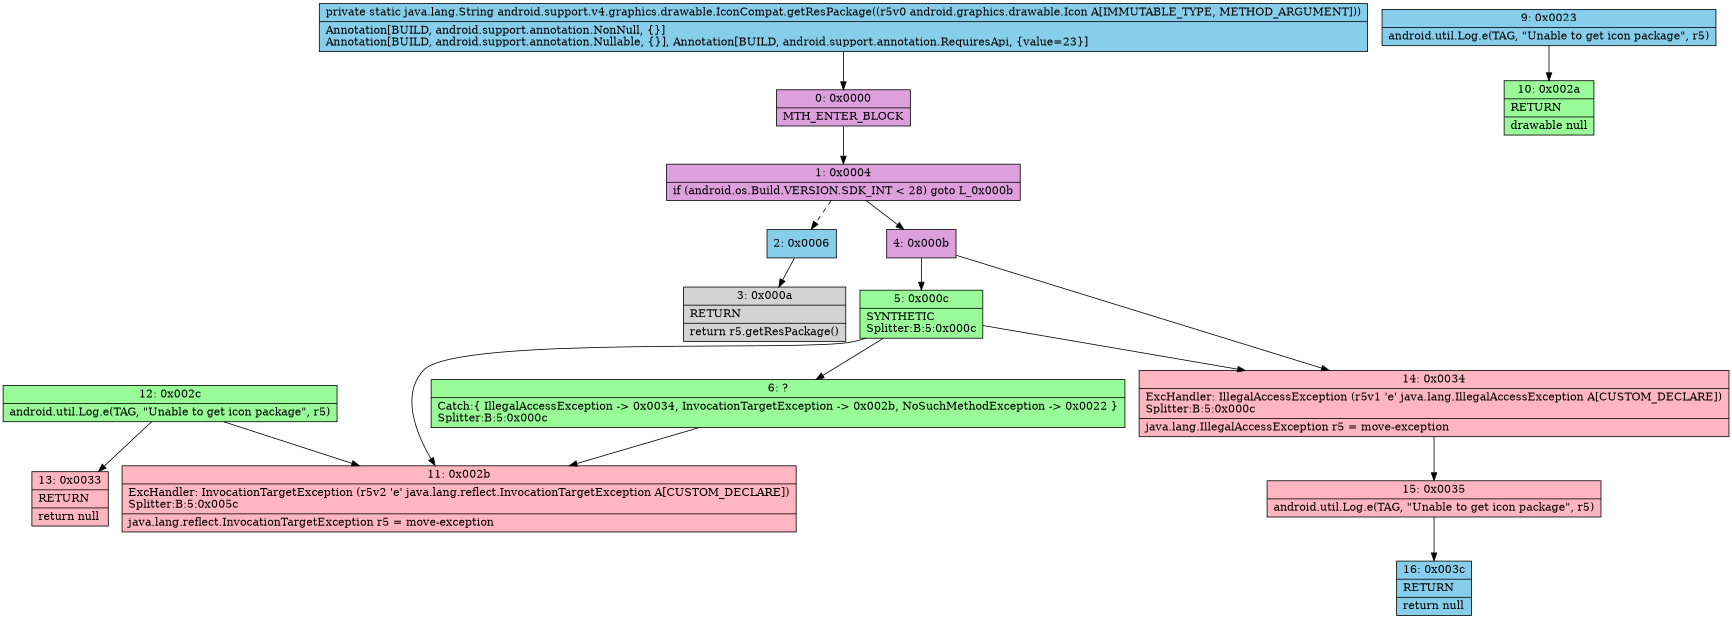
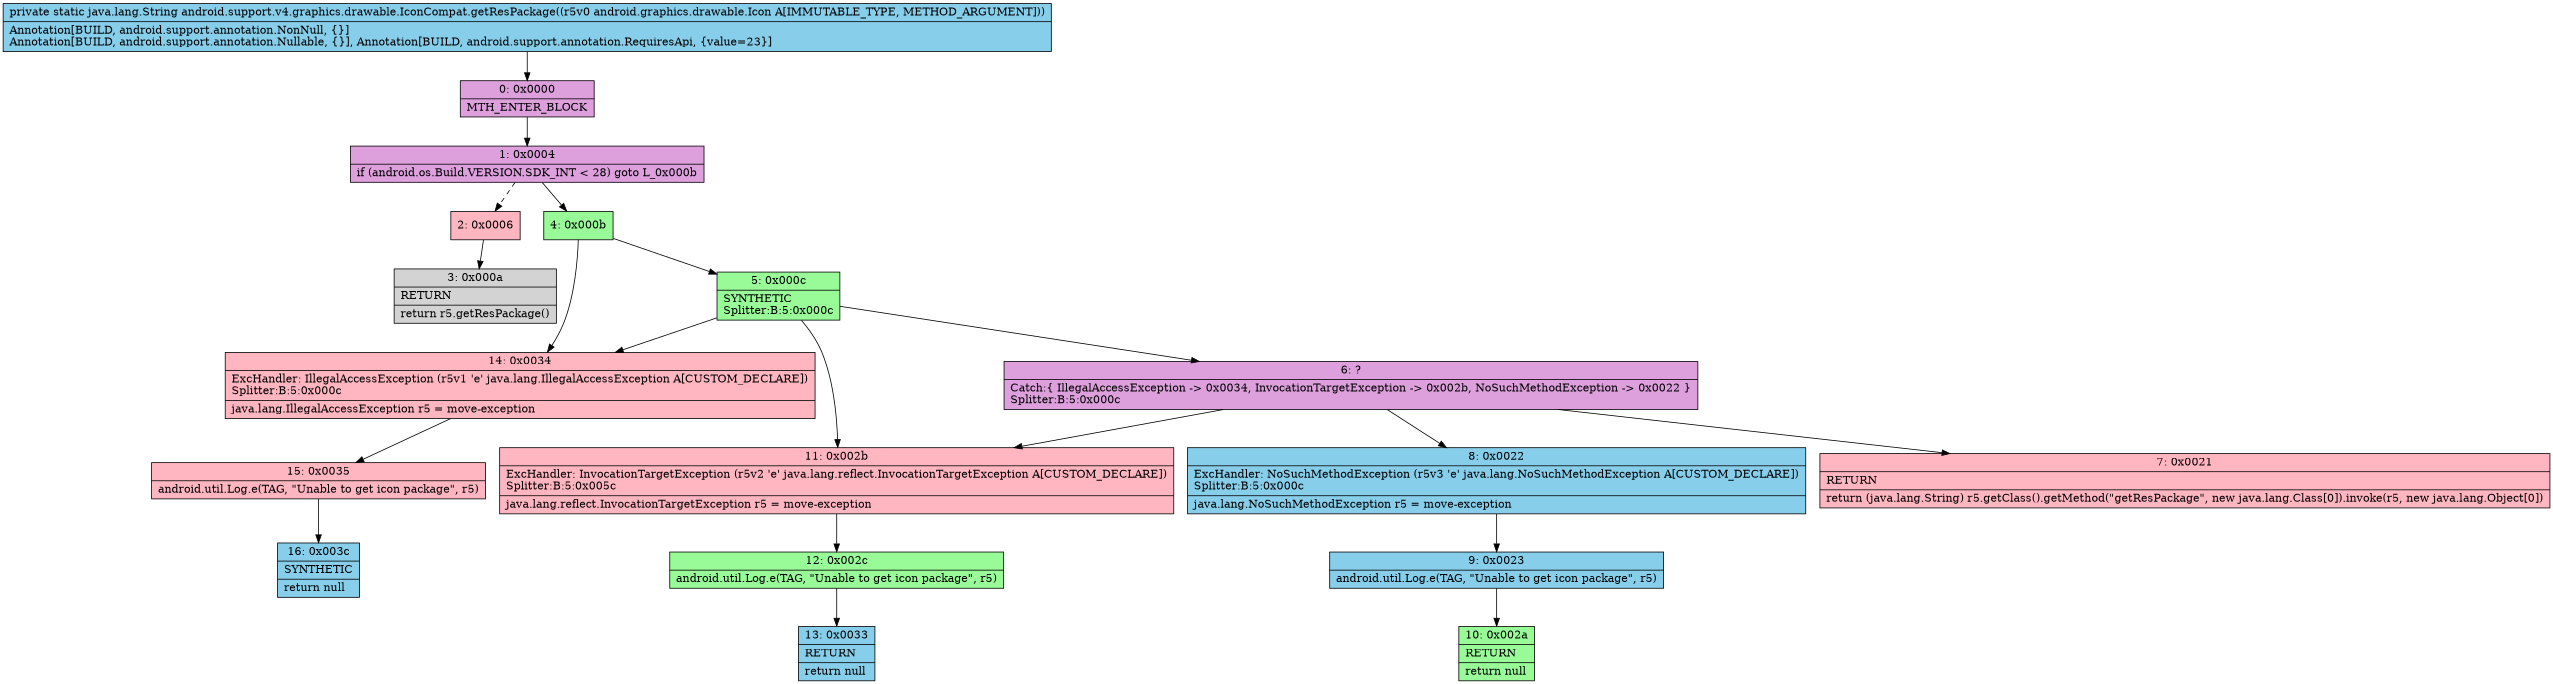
node "10: 0x002a": text "drawable null" -> "return null"
node "2: 0x0006": fillcolor skyblue -> lightpink
node "4: 0x000b": fillcolor plum -> palegreen
node "6: ?": fillcolor palegreen -> plum
edge "12: 0x002c" -> "11: 0x002b": reversed
node "8: 0x0022": added
node "7: 0x0021": added
node "13: 0x0033": fillcolor lightpink -> skyblue
node "16: 0x003c": text "RETURN" -> "SYNTHETIC"
